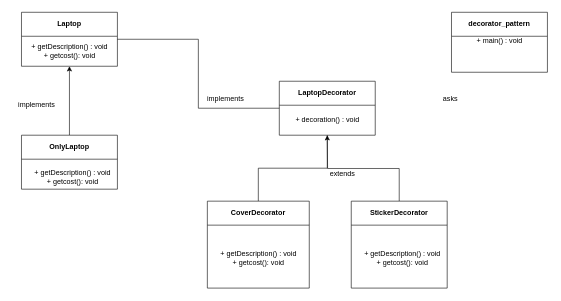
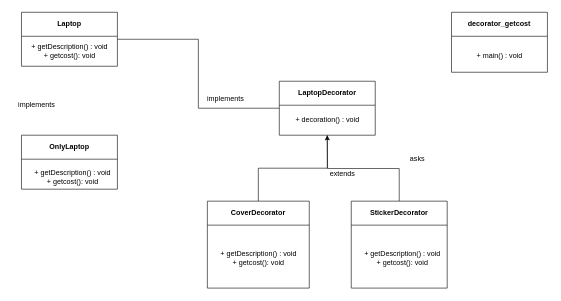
node "decorator_pattern": label "decorator_pattern" -> "decorator_getcost"
node "+ main() : void": moved (500, 45) -> (500, 60)
node "asks": moved (450, 99) -> (417, 159)
edge "OnlyLaptop" -> "Laptop": removed
